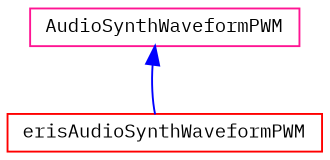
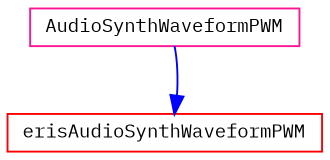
edge "erisAudioSynthWaveformPWM" -> "AudioSynthWaveformPWM": reversed
